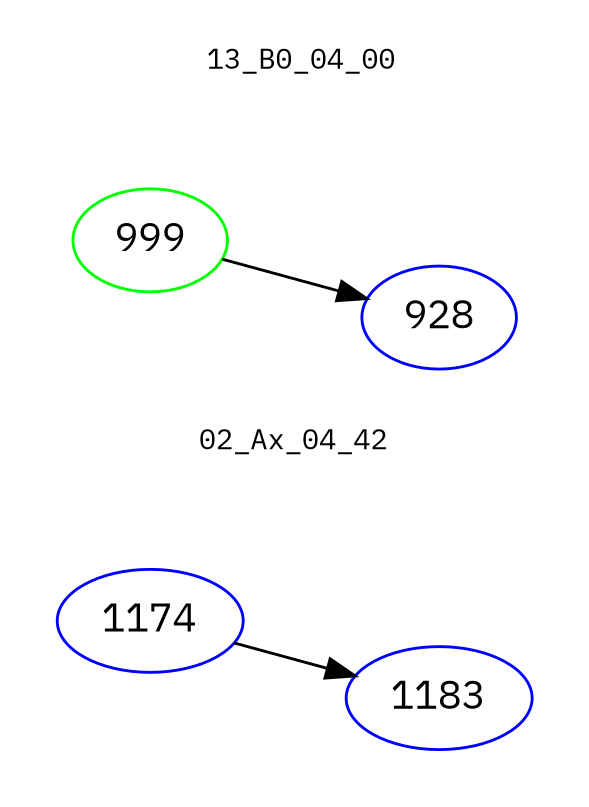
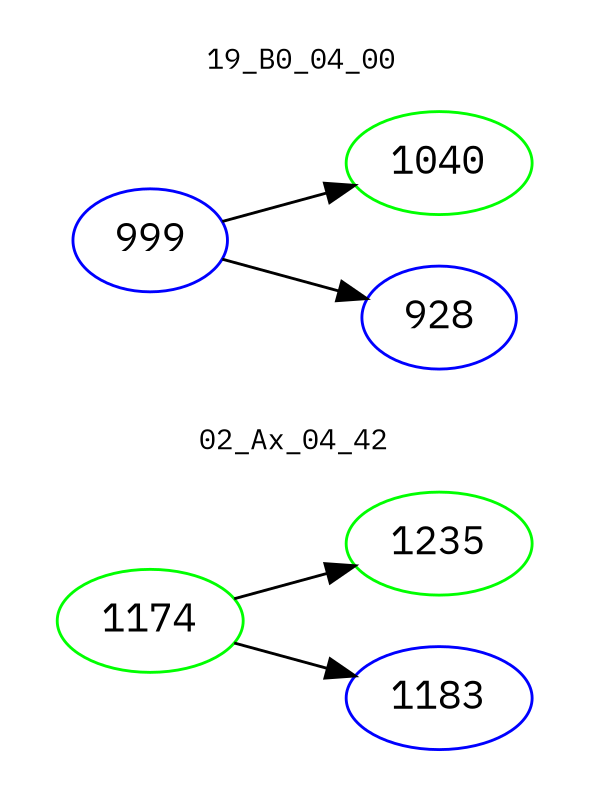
cluster "13_B0_04_00": label "13_B0_04_00" -> "19_B0_04_00"
node "1040": added
node "999": color green -> blue
node "1235": added
node "1174": color blue -> green
